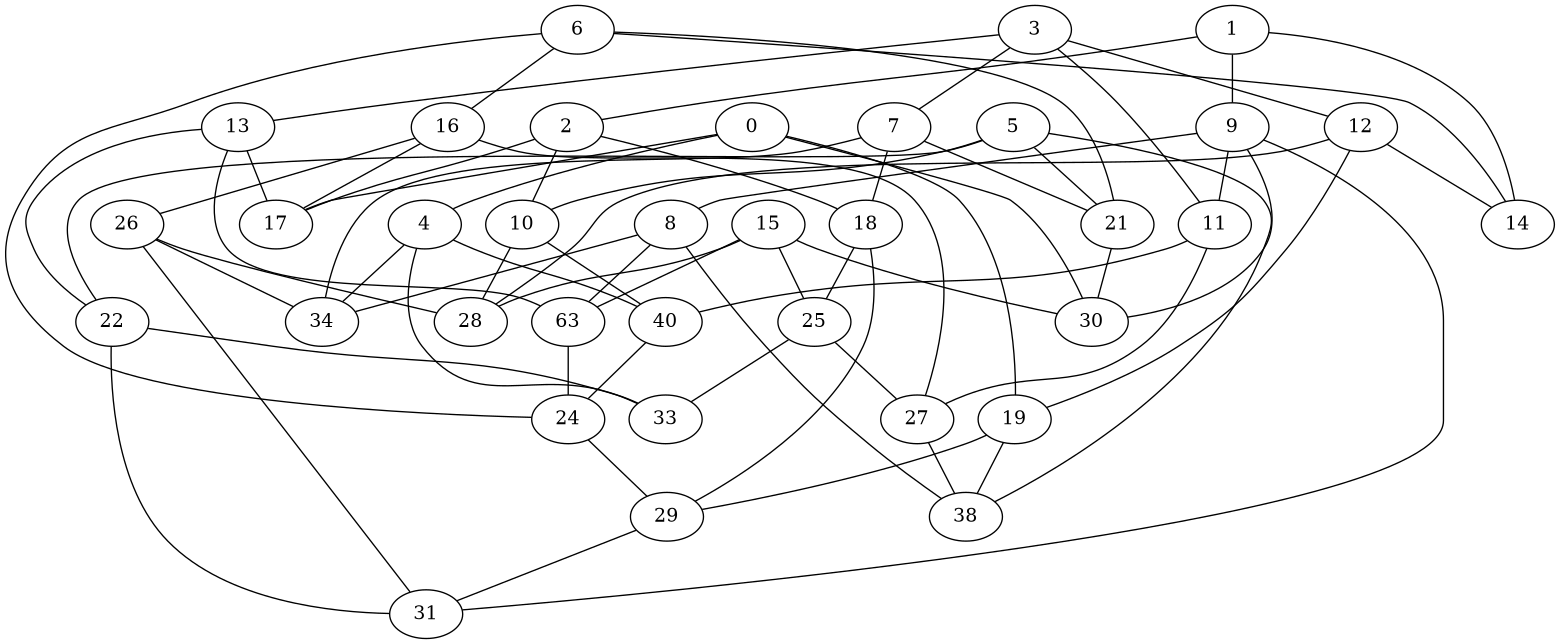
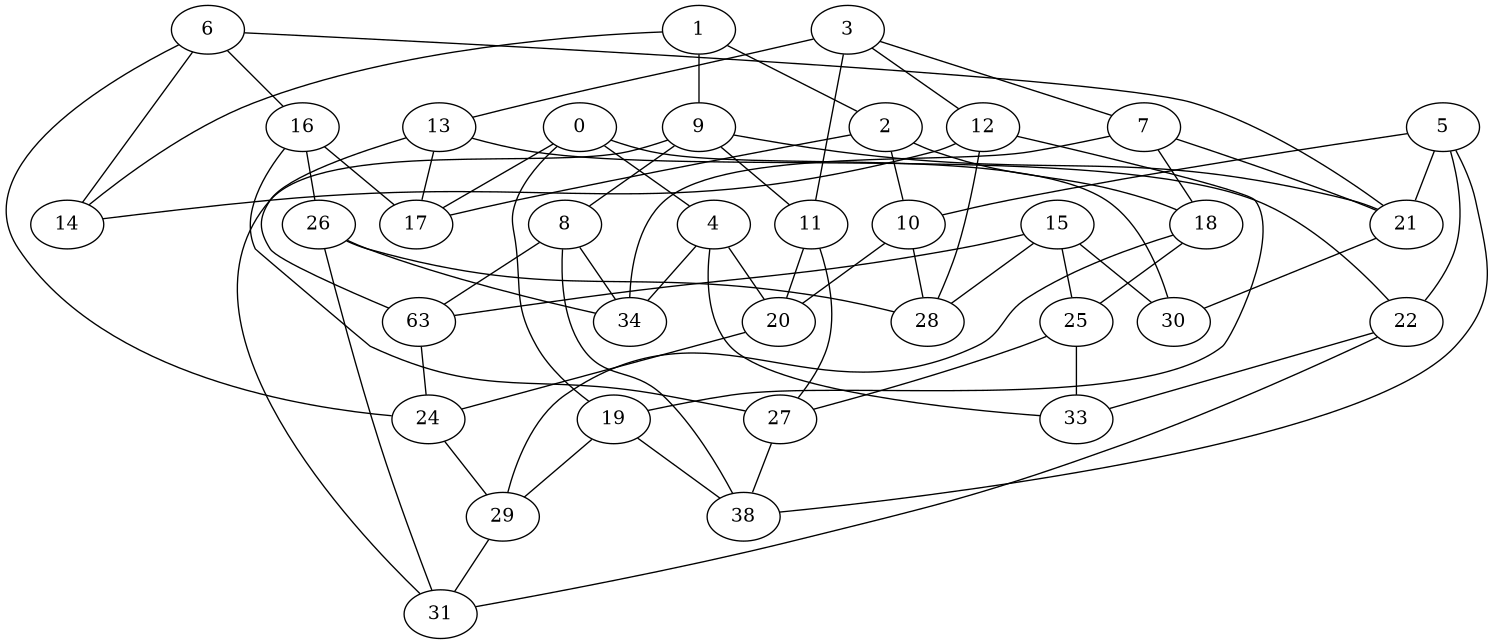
edge "9" -- "30": now "9" -- "21"
node "40": label "40" -> "20"
